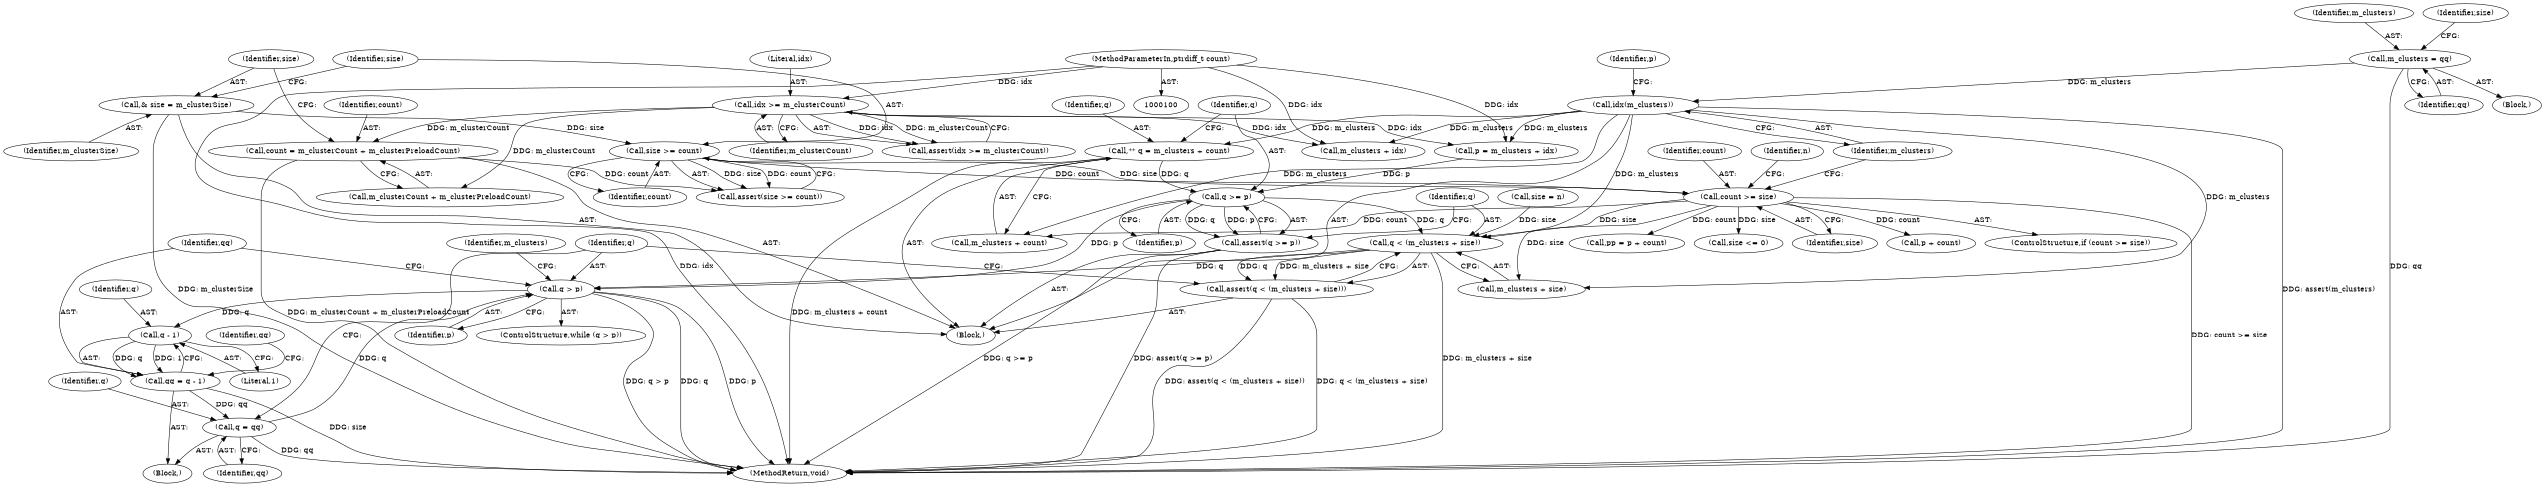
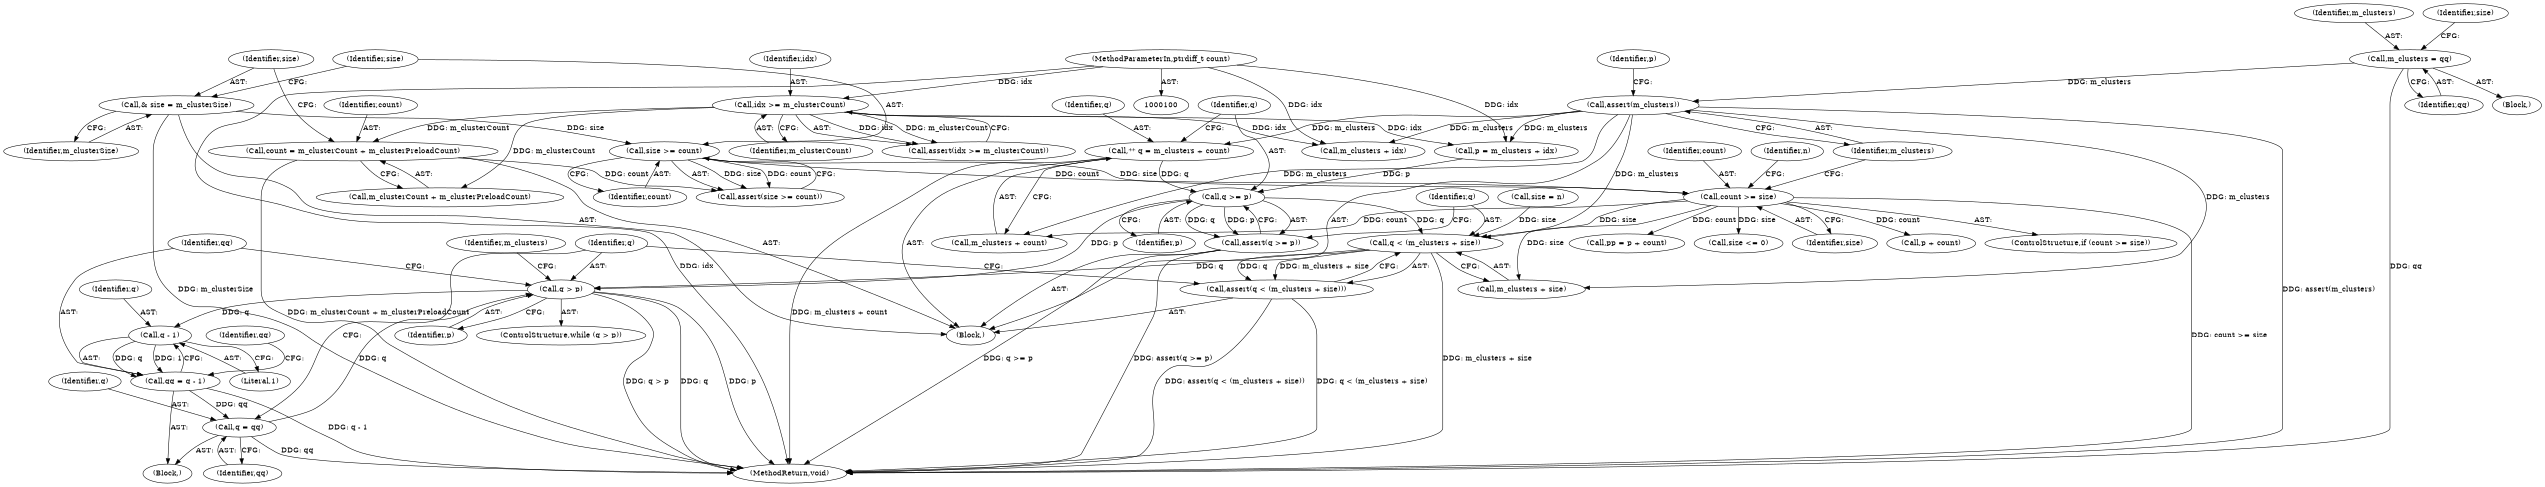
node "(Literal,idx)": label "(Literal,idx)" -> "(Identifier,idx)"
node "(Call,idx(m_clusters))": label "(Call,idx(m_clusters))" -> "(Call,assert(m_clusters))"
edge "(Call,& size = m_clusterSize)" -> "(Identifier,m_clusterSize)": added, label "CFG:"
edge "(Call,qq = q - 1)" -> "(MethodReturn,void)": label "DDG: size" -> "DDG: q - 1"
